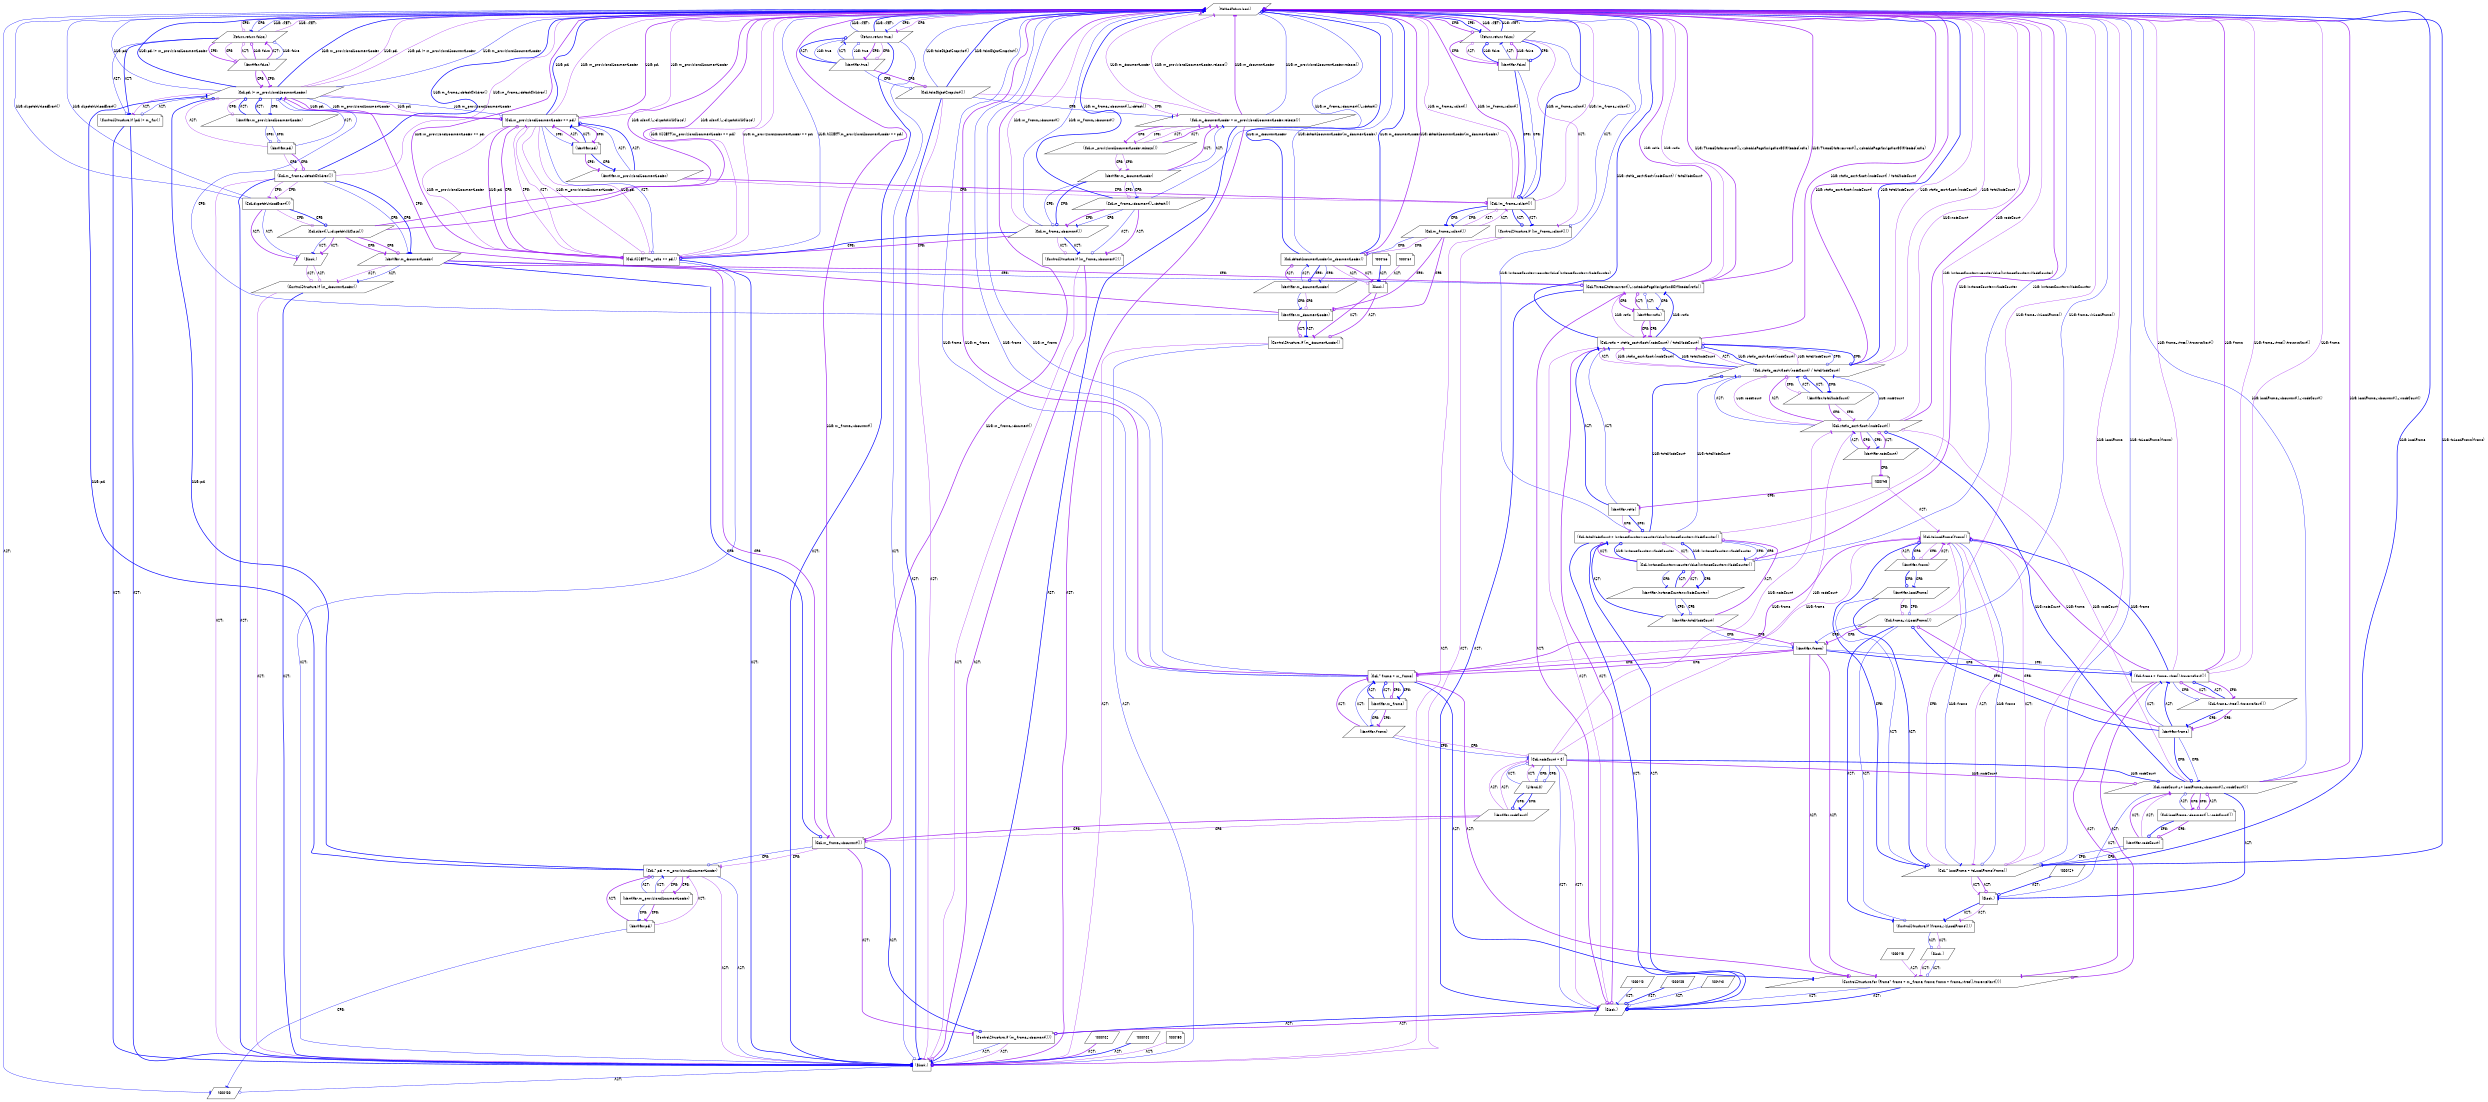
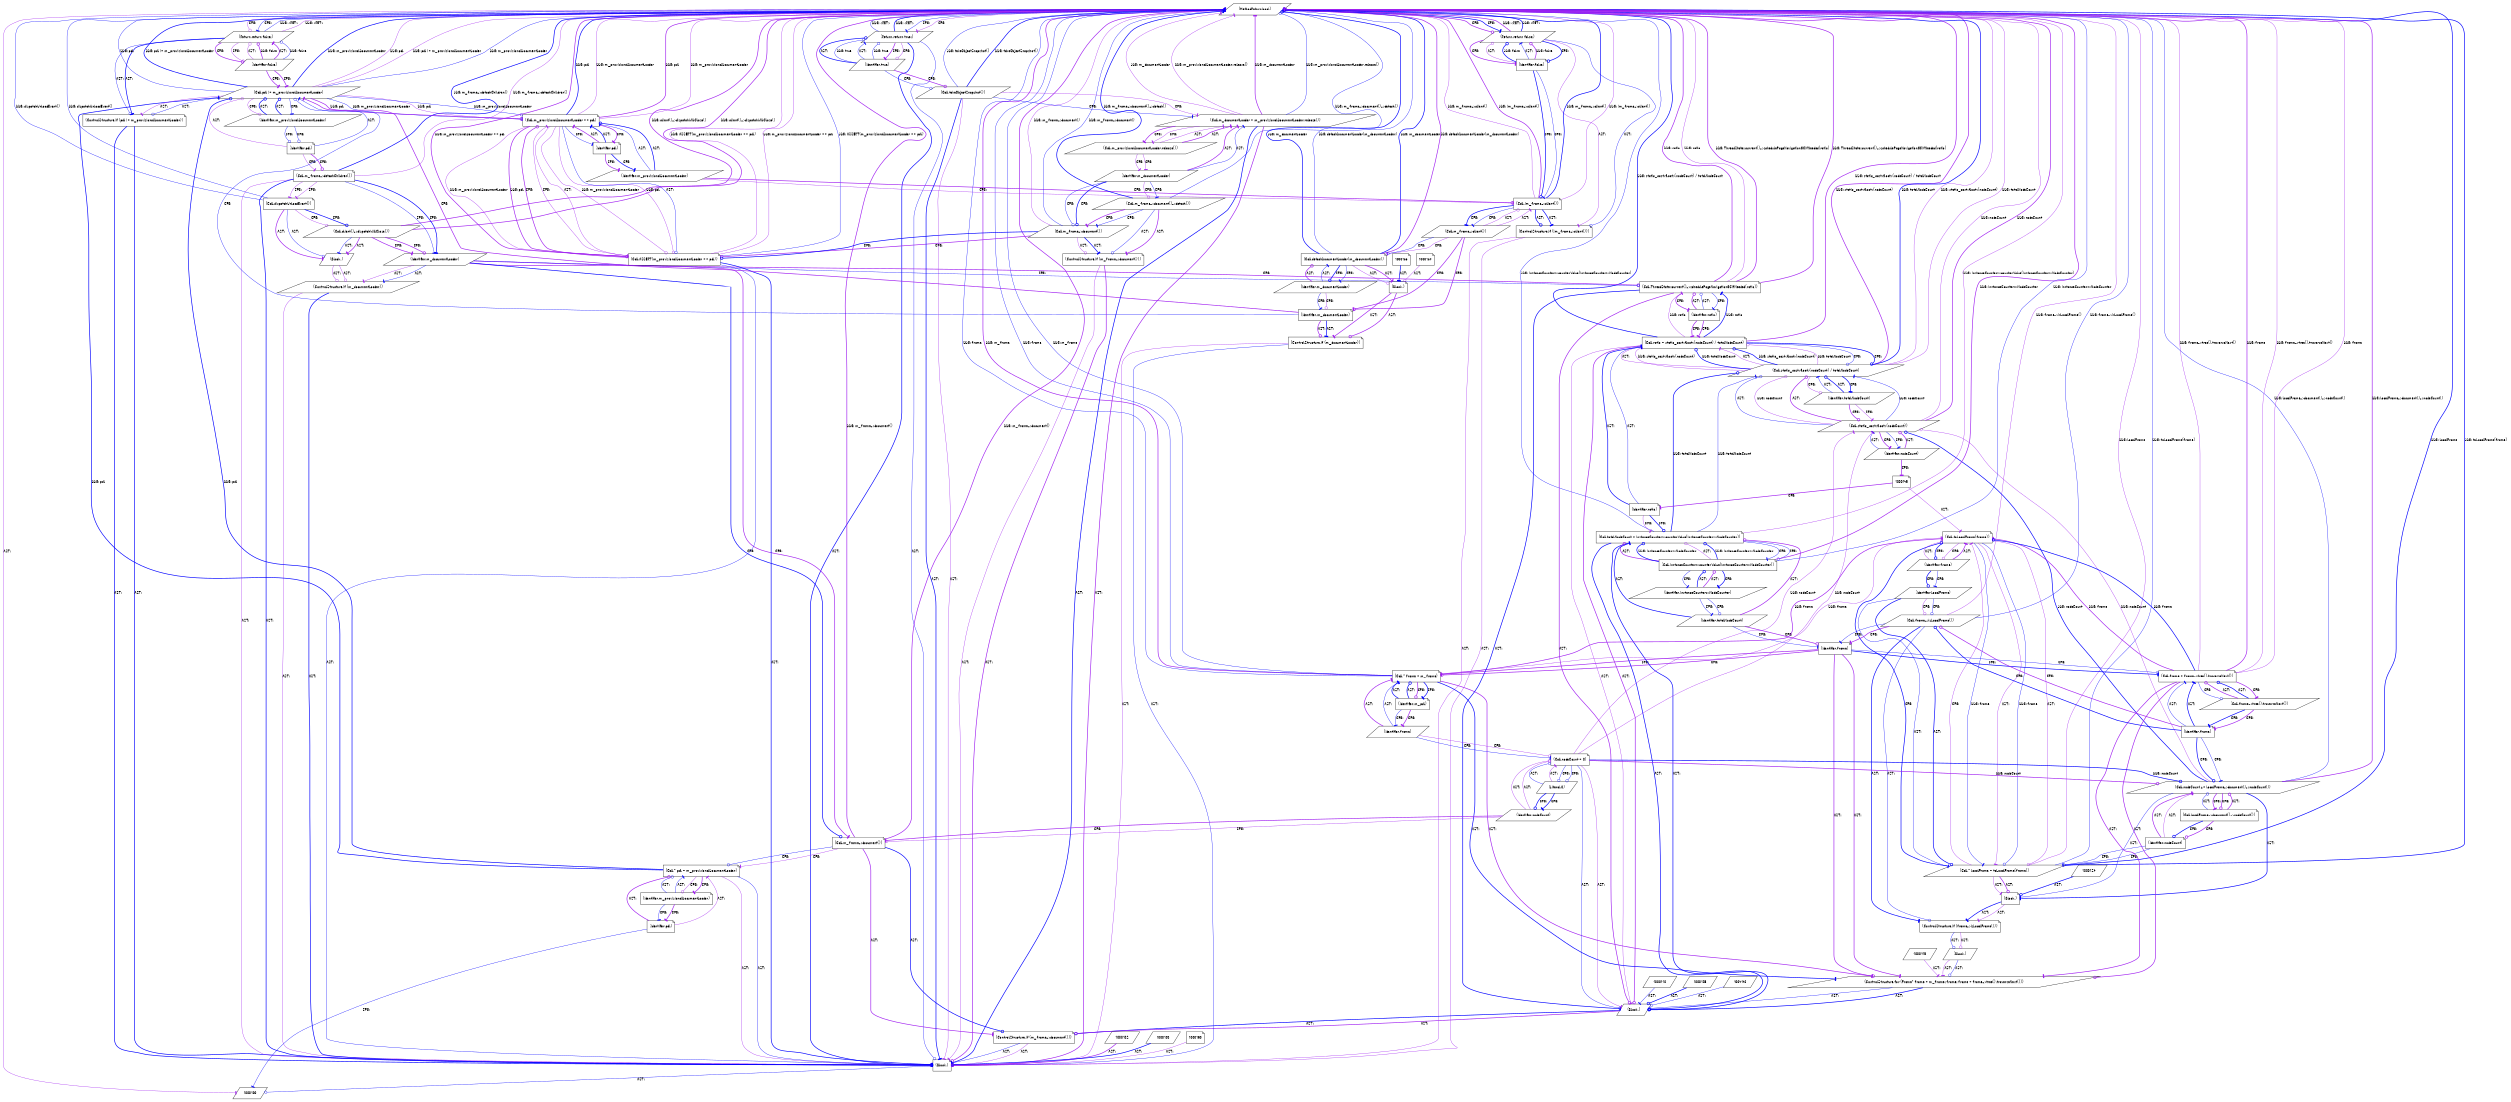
edge "(MethodReturn,bool)" -> "1000100": color blue -> purple
node "(ControlStructure,if (pdl != m_for))": label "(ControlStructure,if (pdl != m_for))" -> "(ControlStructure,if (pdl != m_provisionalDocumentLoader))"
node "(Call,ASSERT(m_ratio == pdl))": label "(Call,ASSERT(m_ratio == pdl))" -> "(Call,ASSERT(m_provisionalDocumentLoader == pdl))"
node "(Identifier,m_frame)": label "(Identifier,m_frame)" -> "(Identifier,m_pdl)"
